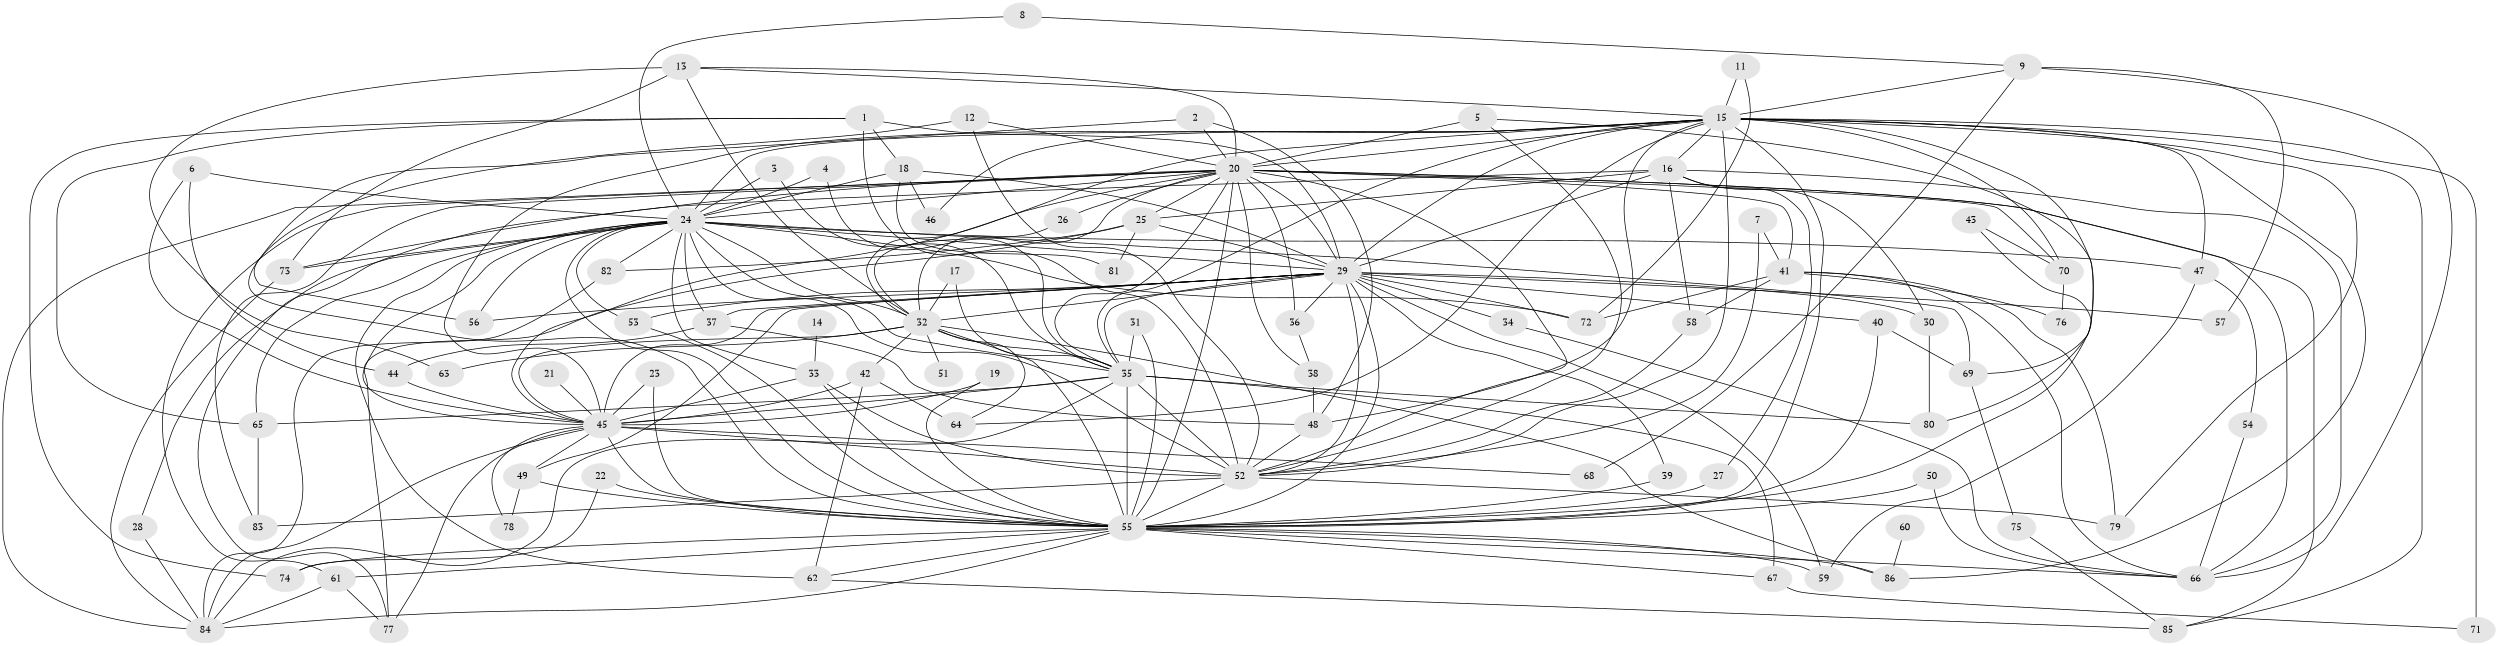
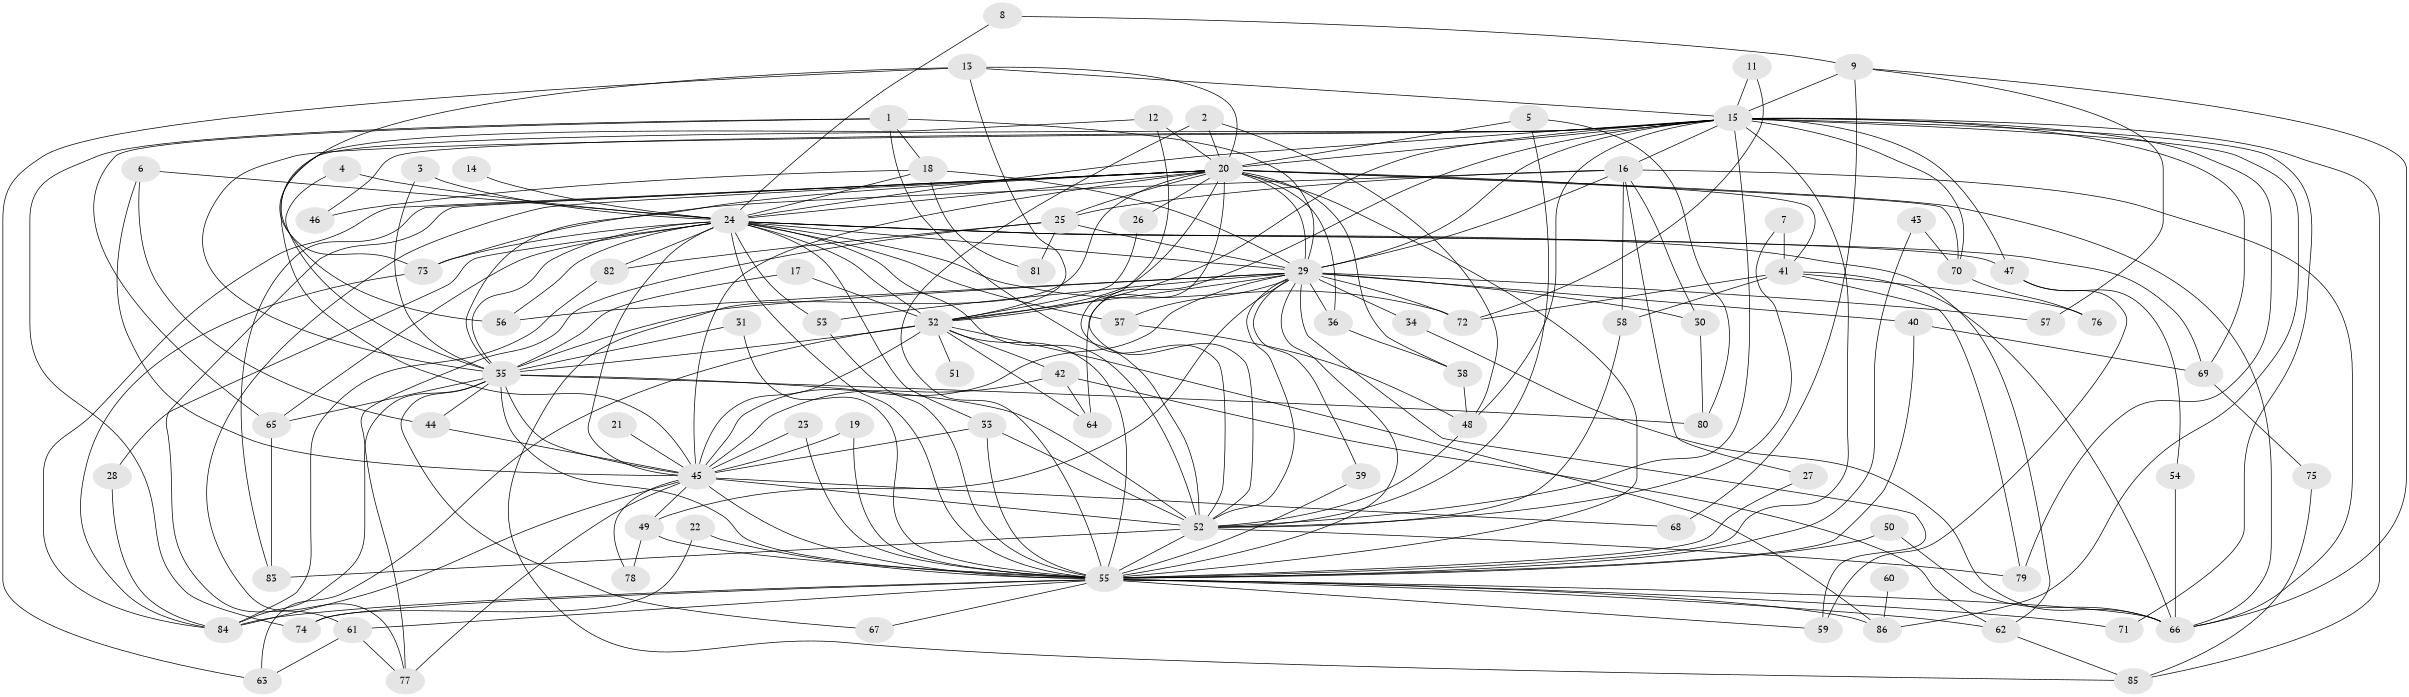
edge "37" -- "44": now "35" -- "44"
edge "14" -- "33": now "14" -- "24"
edge "61" -- "84": now "61" -- "63"
edge "67" -- "71": now "55" -- "71"
